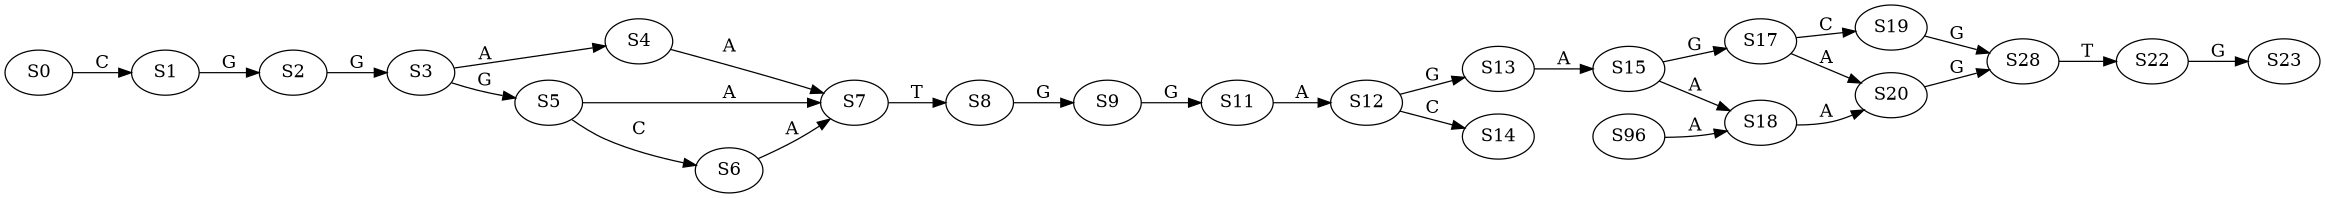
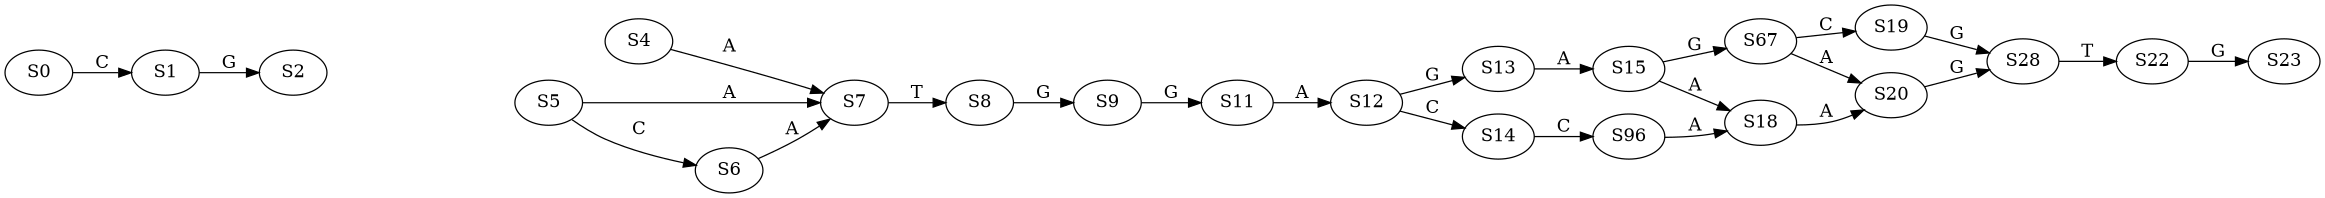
node "S17": label "S17" -> "S67"
node "S3": removed
edge "S14" -> "S96": added, label "C"
